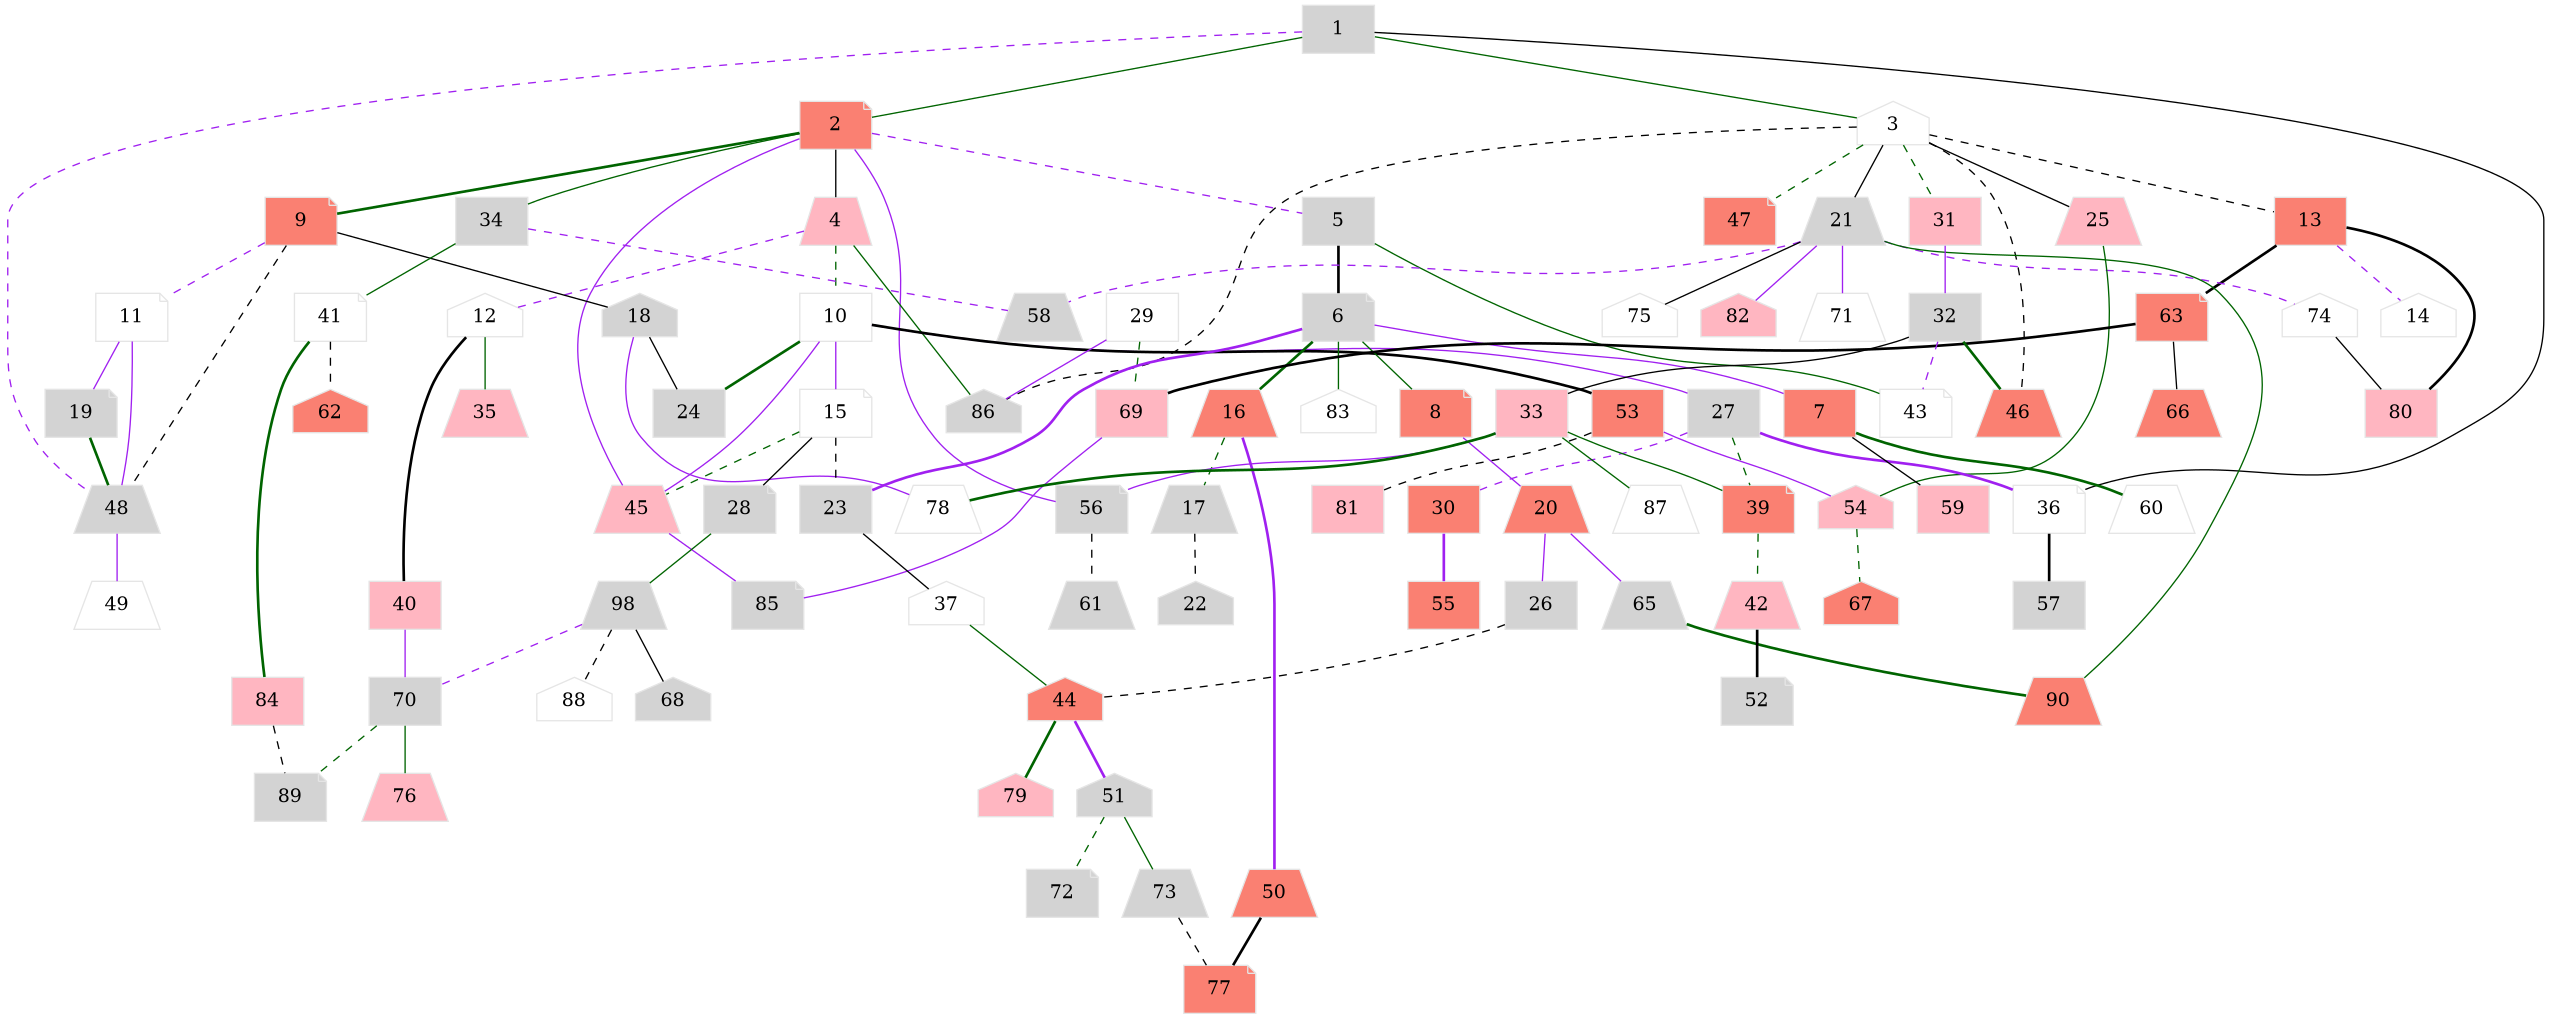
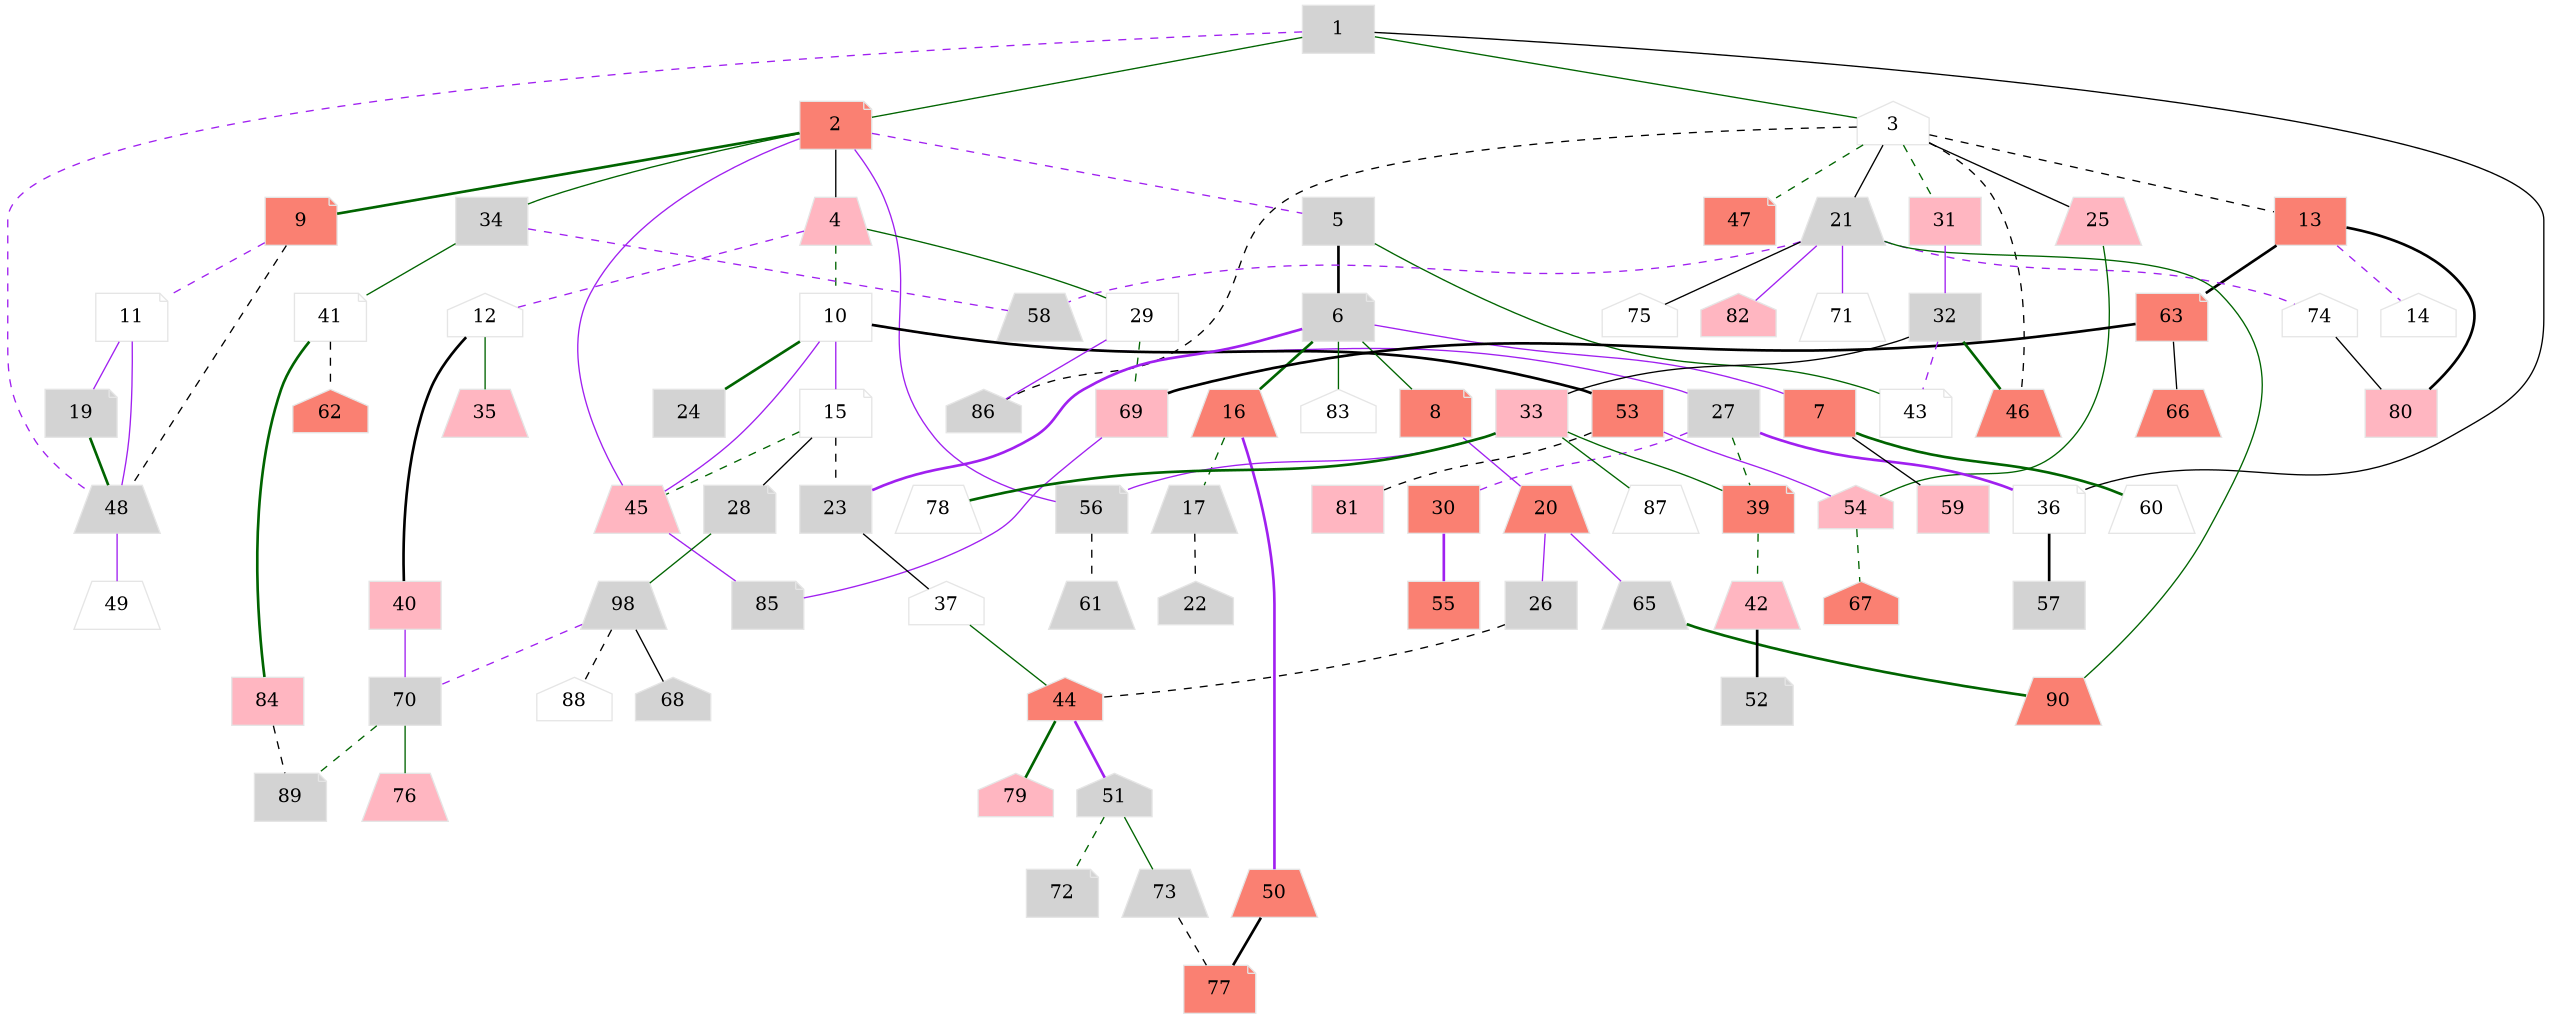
node "18": removed
edge "4" -- "86": now "4" -- "29"
